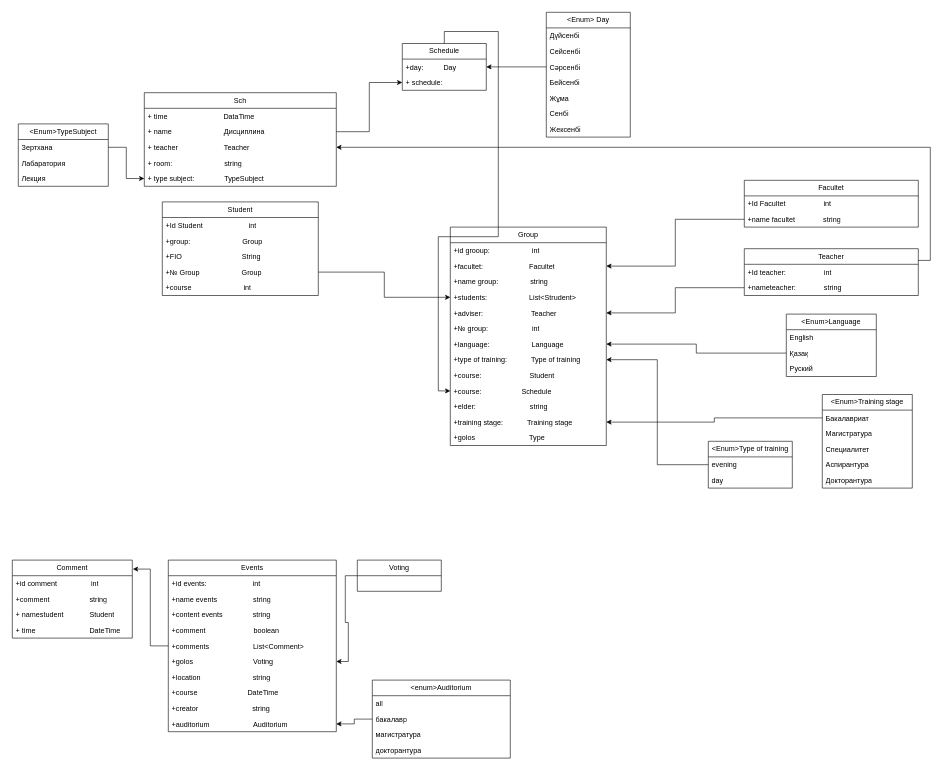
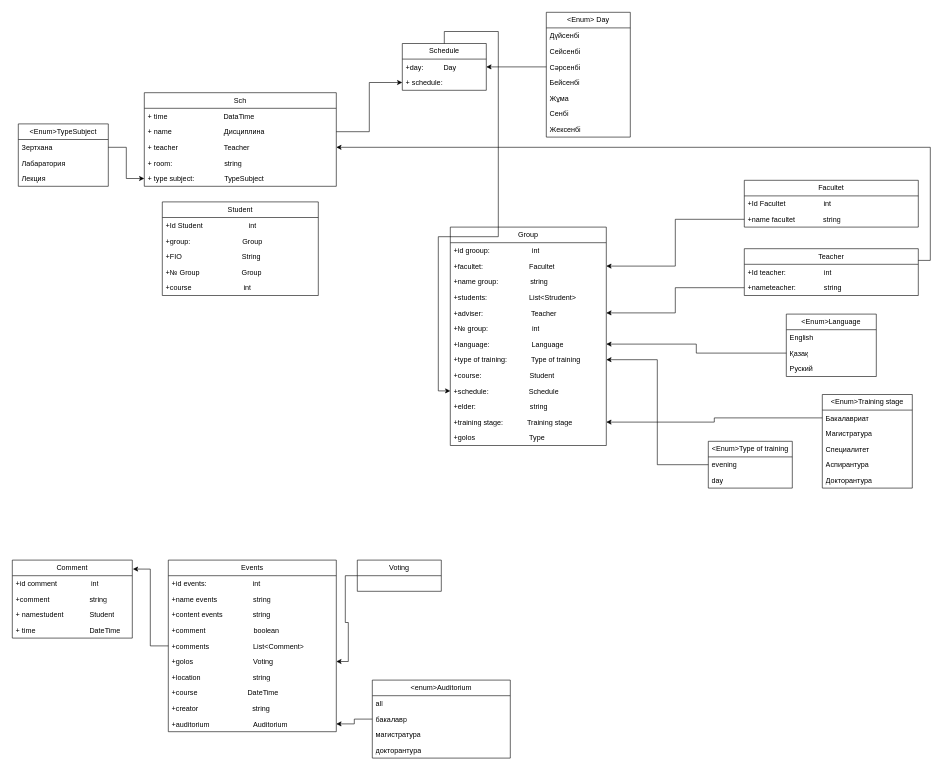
edge "+№ Group Group" -> "+students: List<Strudent>": removed
node "+course: Schedule": label "+course: Schedule" -> "+schedule: Schedule"
